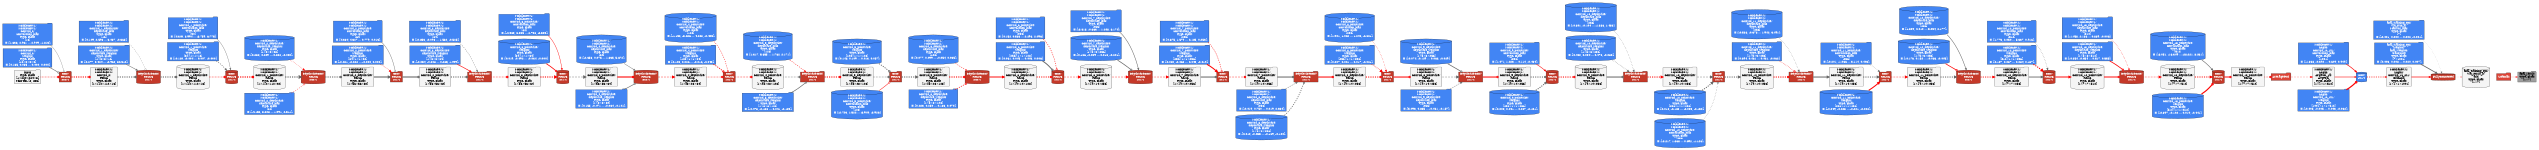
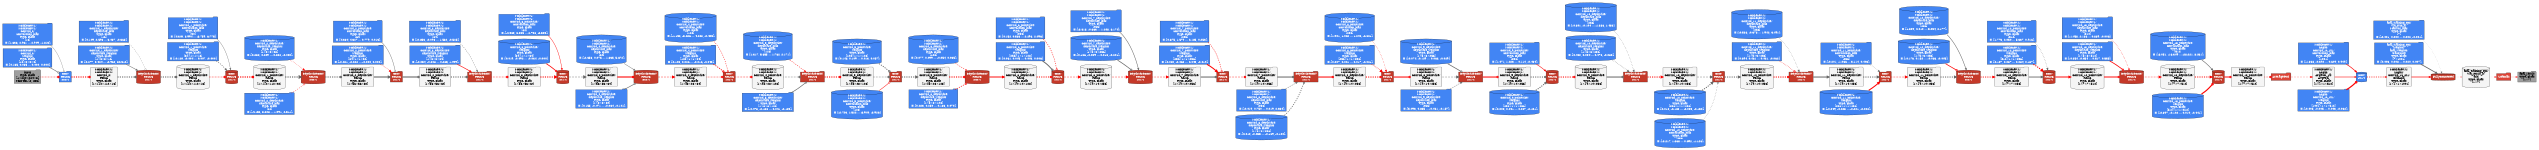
node "input Type: Float [1×224×224×3] MinMax: [0, 255]": fillcolor #f5f5f5 -> #9e9e9e
node "Conv ReLU6 2x2/S": fillcolor #c53929 -> #4285f4
edge "final_training_ops/ Wx_result_b/ add Type: Float [1×7]" -> "Softmax": added
